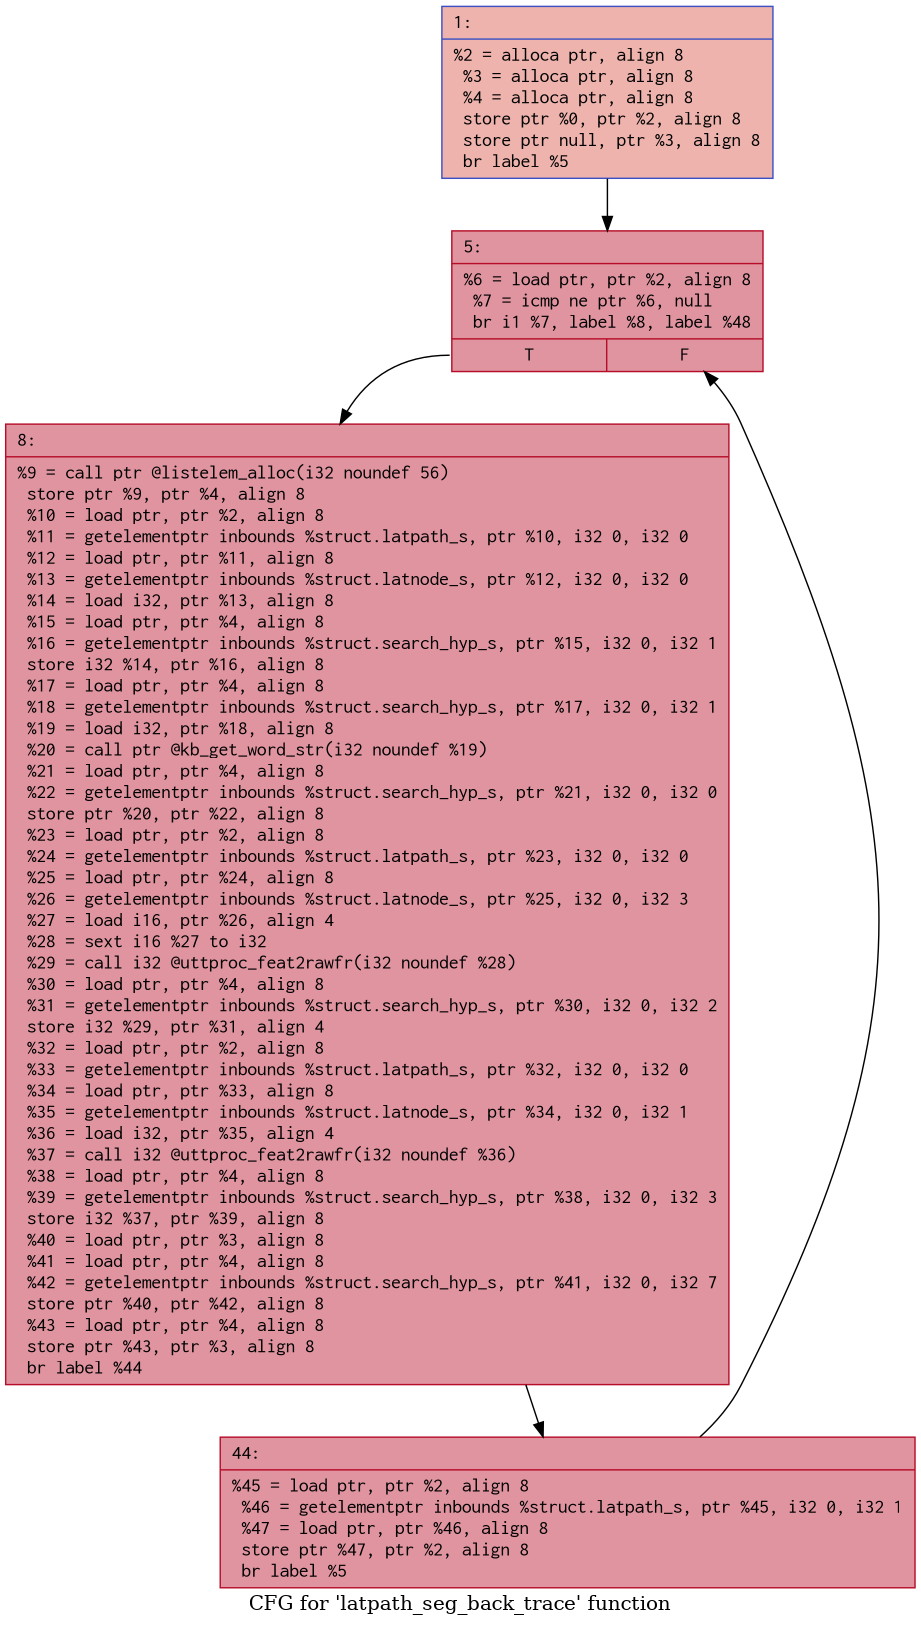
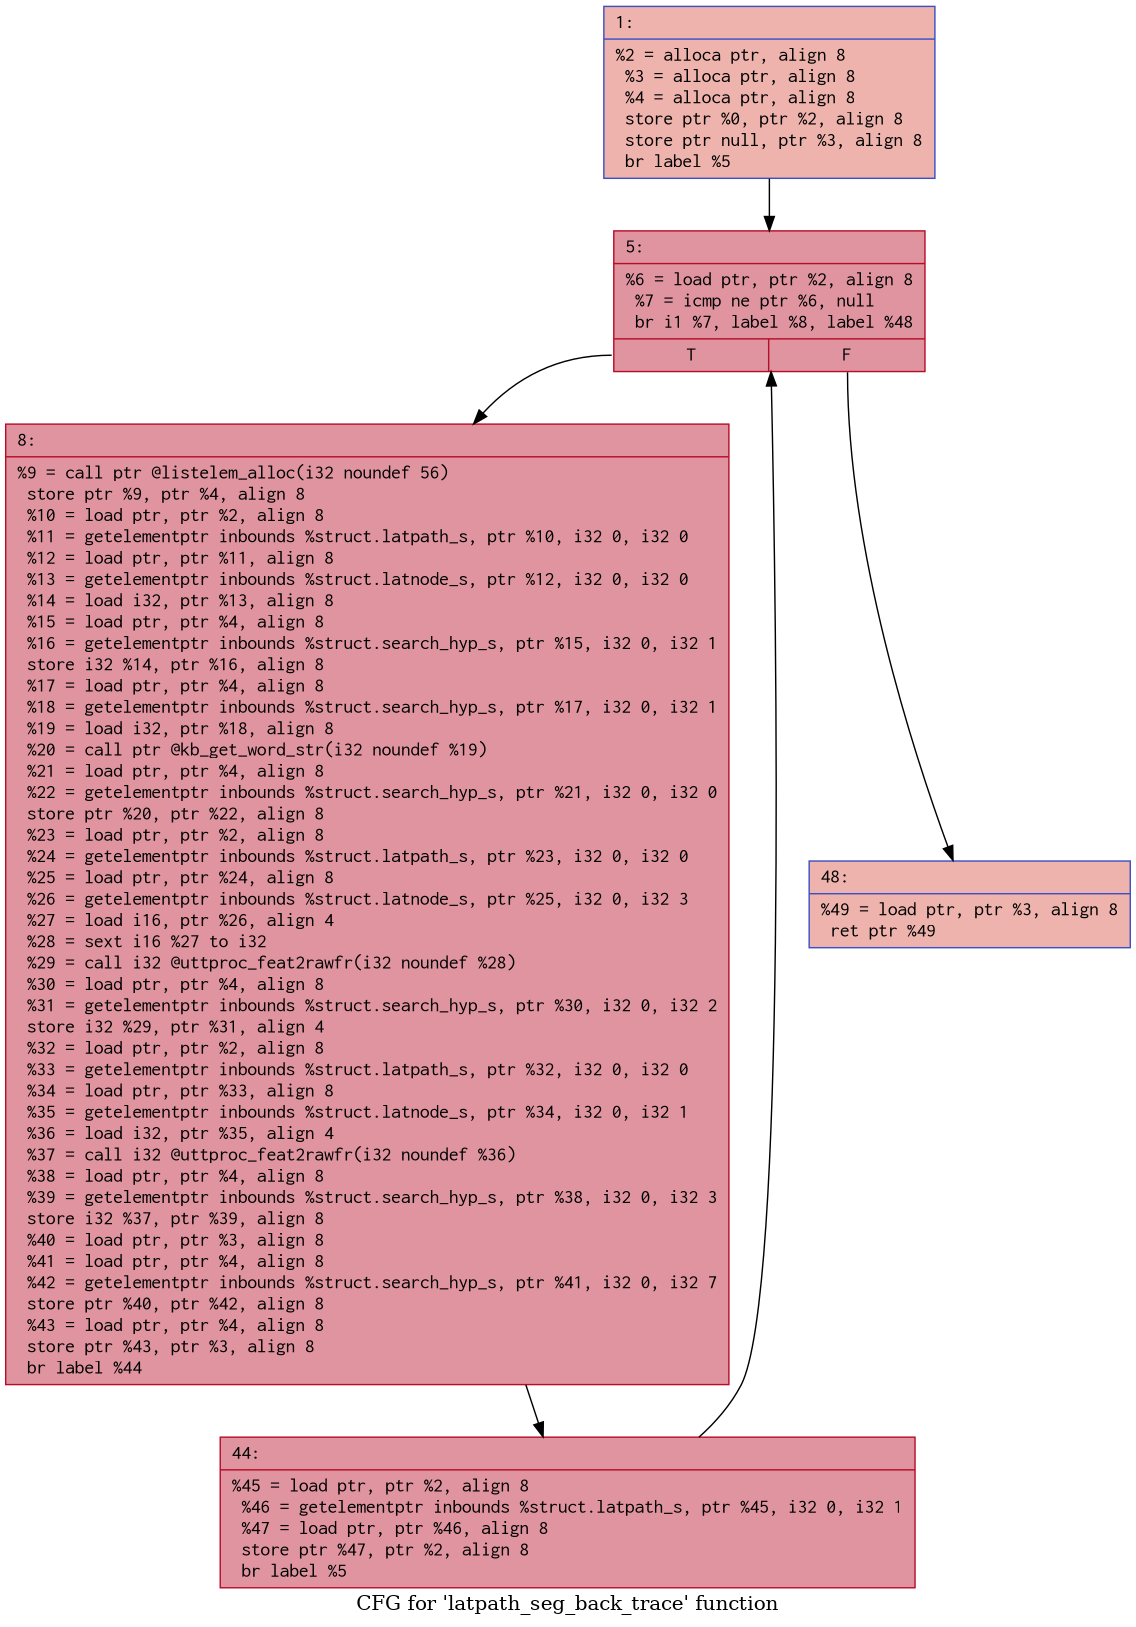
node "48:": added
